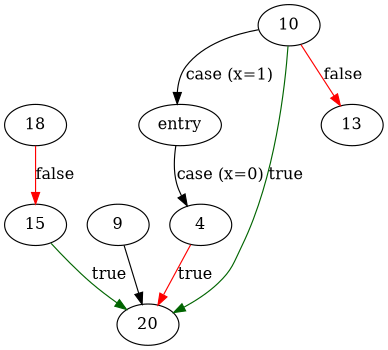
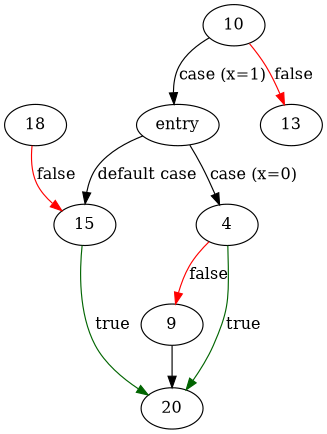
edge "entry" -> "15": added, label "default case"
edge "10" -> "20": removed, label "true"
edge "4" -> "9": added, label "false"
edge "4" -> "20": color red -> darkgreen
